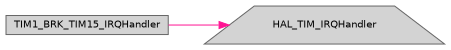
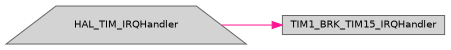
edge "TIM1_BRK_TIM15_IRQHandler" -> "HAL_TIM_IRQHandler": reversed
